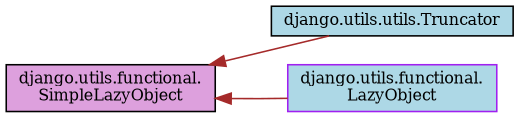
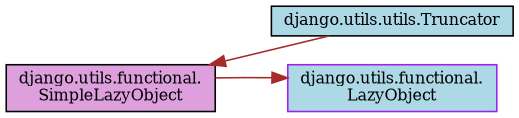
edge "django.utils.functional. LazyObject" -> "django.utils.functional. SimpleLazyObject": reversed
